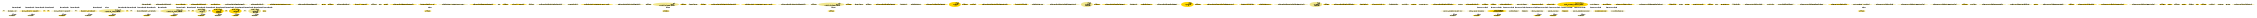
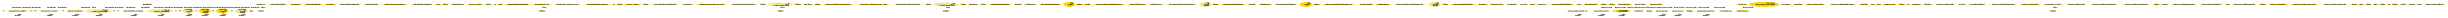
node "BackgroundJob.Delete(''job-id'', FailedState.StateName)": label "BackgroundJob.Delete(''job-id'', FailedState.StateName)" -> "BackgroundJob.Delete(''job-id'', FailedState.RemoveTimedOutServers)"
edge "Hangfire.Core.Tests.BackgroundJobFacts" -> "BackgroundJob.Enqueue(() => Method())": removed, label "Hangfire.Core.Tests.BackgroundJobFacts"
edge "HangFire.Core.Tests.Server.ServerWatchdogFacts" -> "x.RemoveTimedOutServers(_options.ServerTimeout)": now "_storage = new Mock<JobStorage>()" -> "x.RemoveTimedOutServers(_options.ServerTimeout)"
